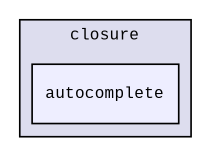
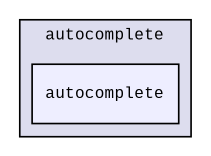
cluster "closure": label "closure" -> "autocomplete"
